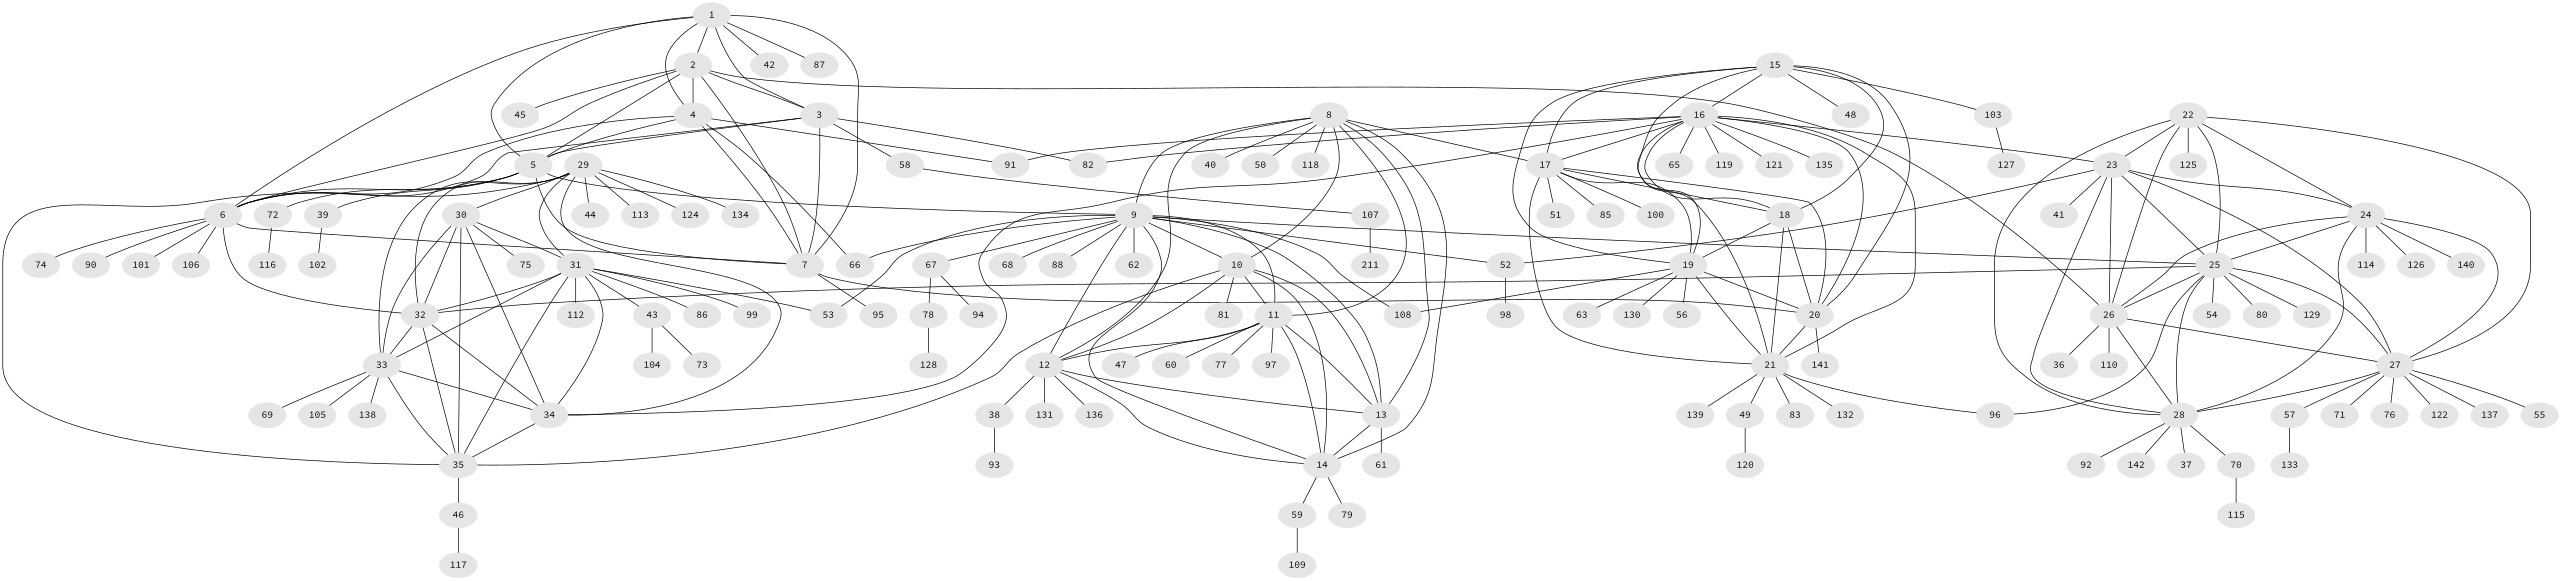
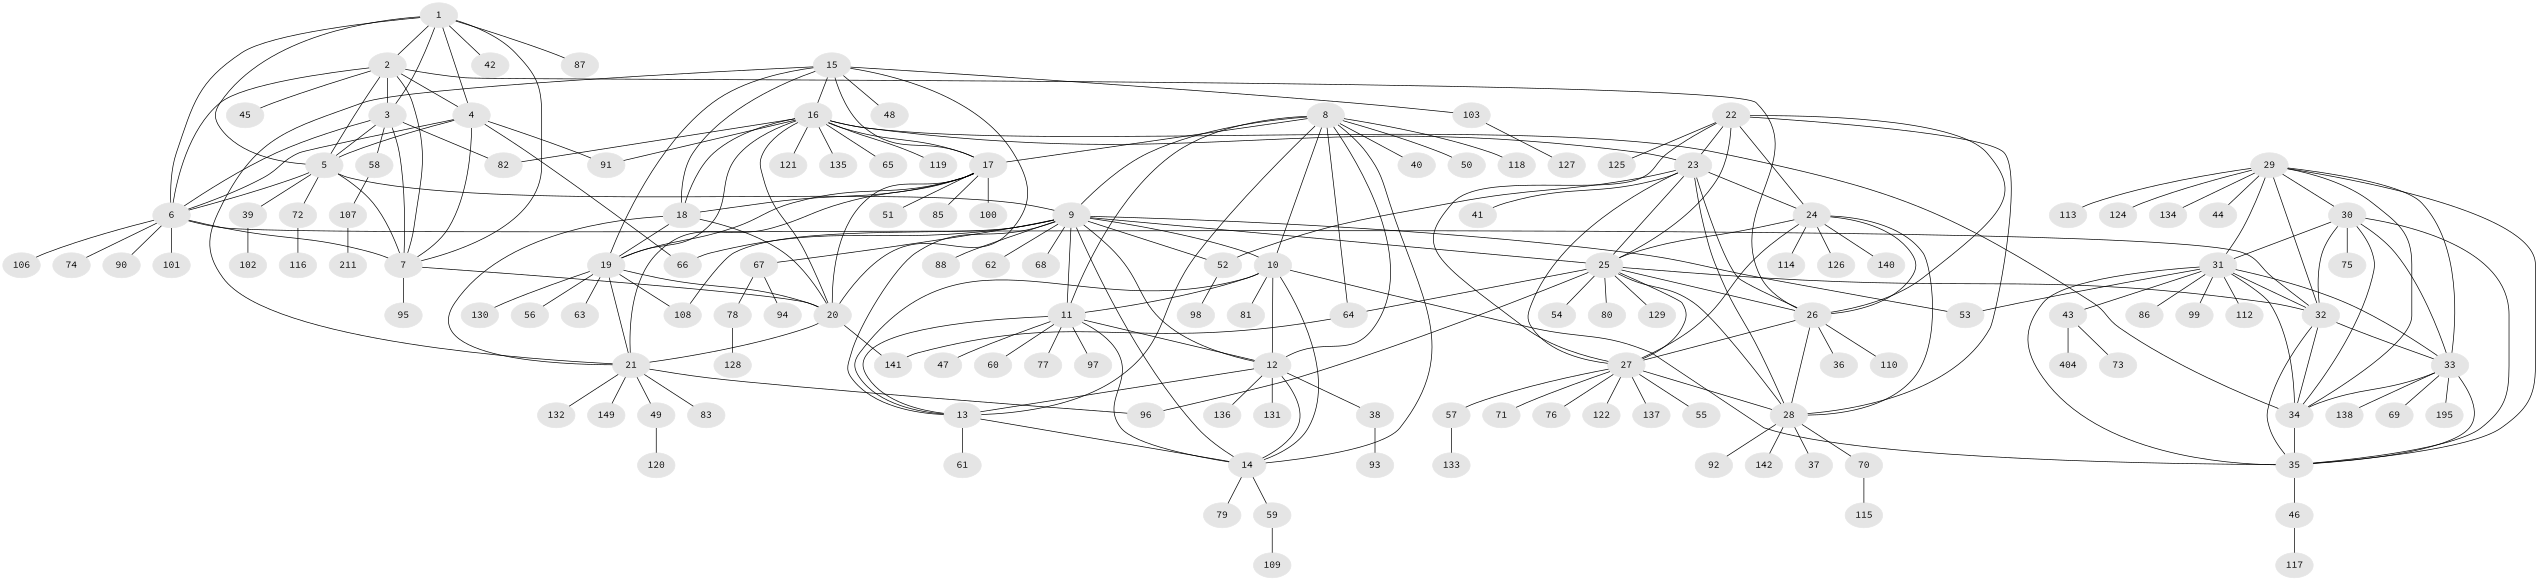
edge "16" -- "21": removed
node "64": added
node "104": label "104" -> "404"
node "105": label "105" -> "195"
node "139": label "139" -> "149"
